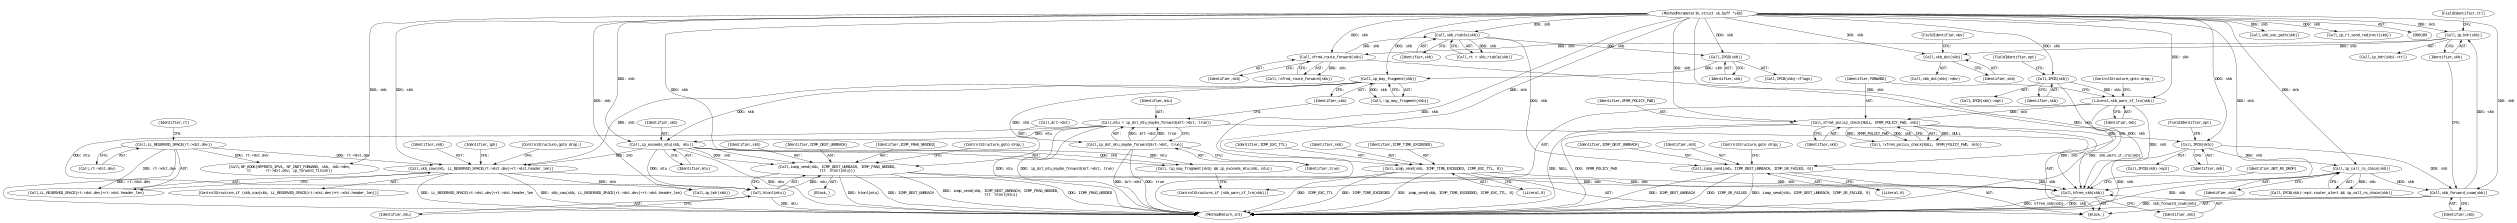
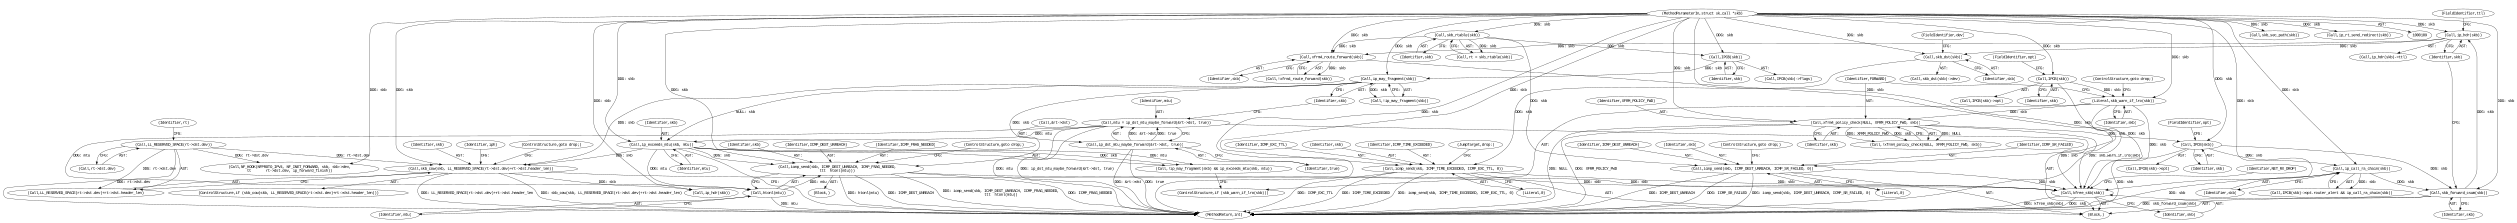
node "(MethodParameterIn,struct sk_buff *skb)": label "(MethodParameterIn,struct sk_buff *skb)" -> "(MethodParameterIn,struct sk_call *skb)"
edge "(Call,xfrm4_route_forward(skb))" -> "(Call,skb_rtable(skb))": reversed
edge "(Call,skb_dst(skb))" -> "(Call,icmp_send(skb, ICMP_TIME_EXCEEDED, ICMP_EXC_TTL, 0))": added, label "DDG: skb"
edge "(Call,ip_may_fragment(skb))" -> "(Call,ip_exceeds_mtu(skb, mtu))": label "DDG: skb" -> "NULL: skb"
node "(JumpTarget,drop:)": added
node "(Identifier,ICMP_SR_FAILED)": added
edge "(Call,ip_exceeds_mtu(skb, mtu))" -> "(MethodReturn,int)": label "DDG: mtu" -> "CFG: "
